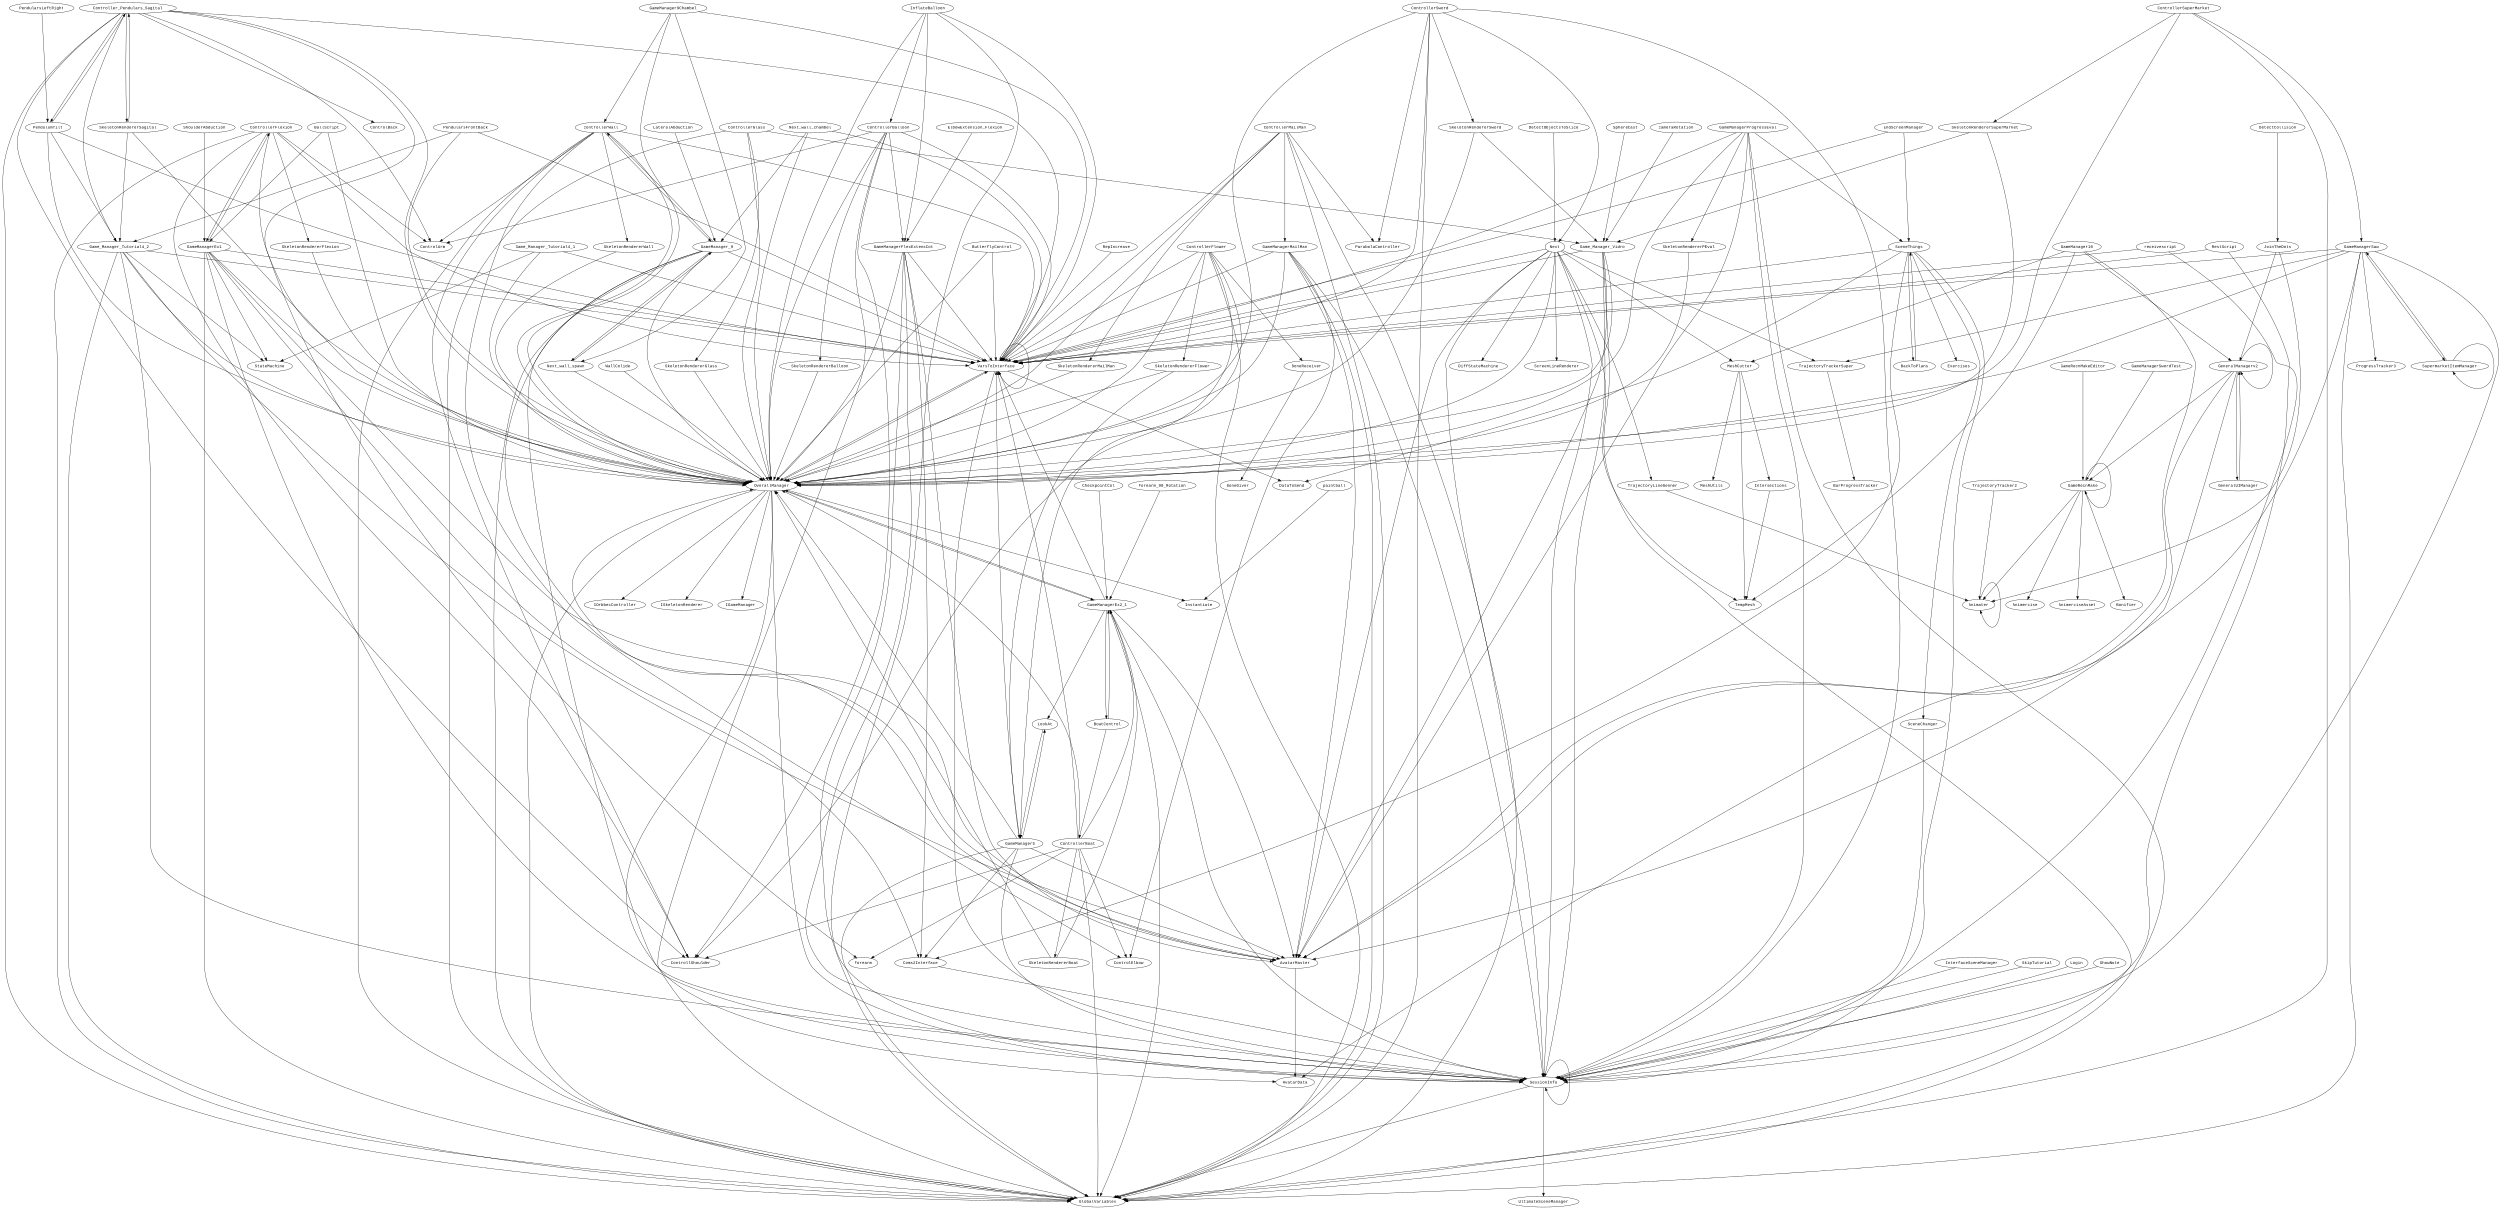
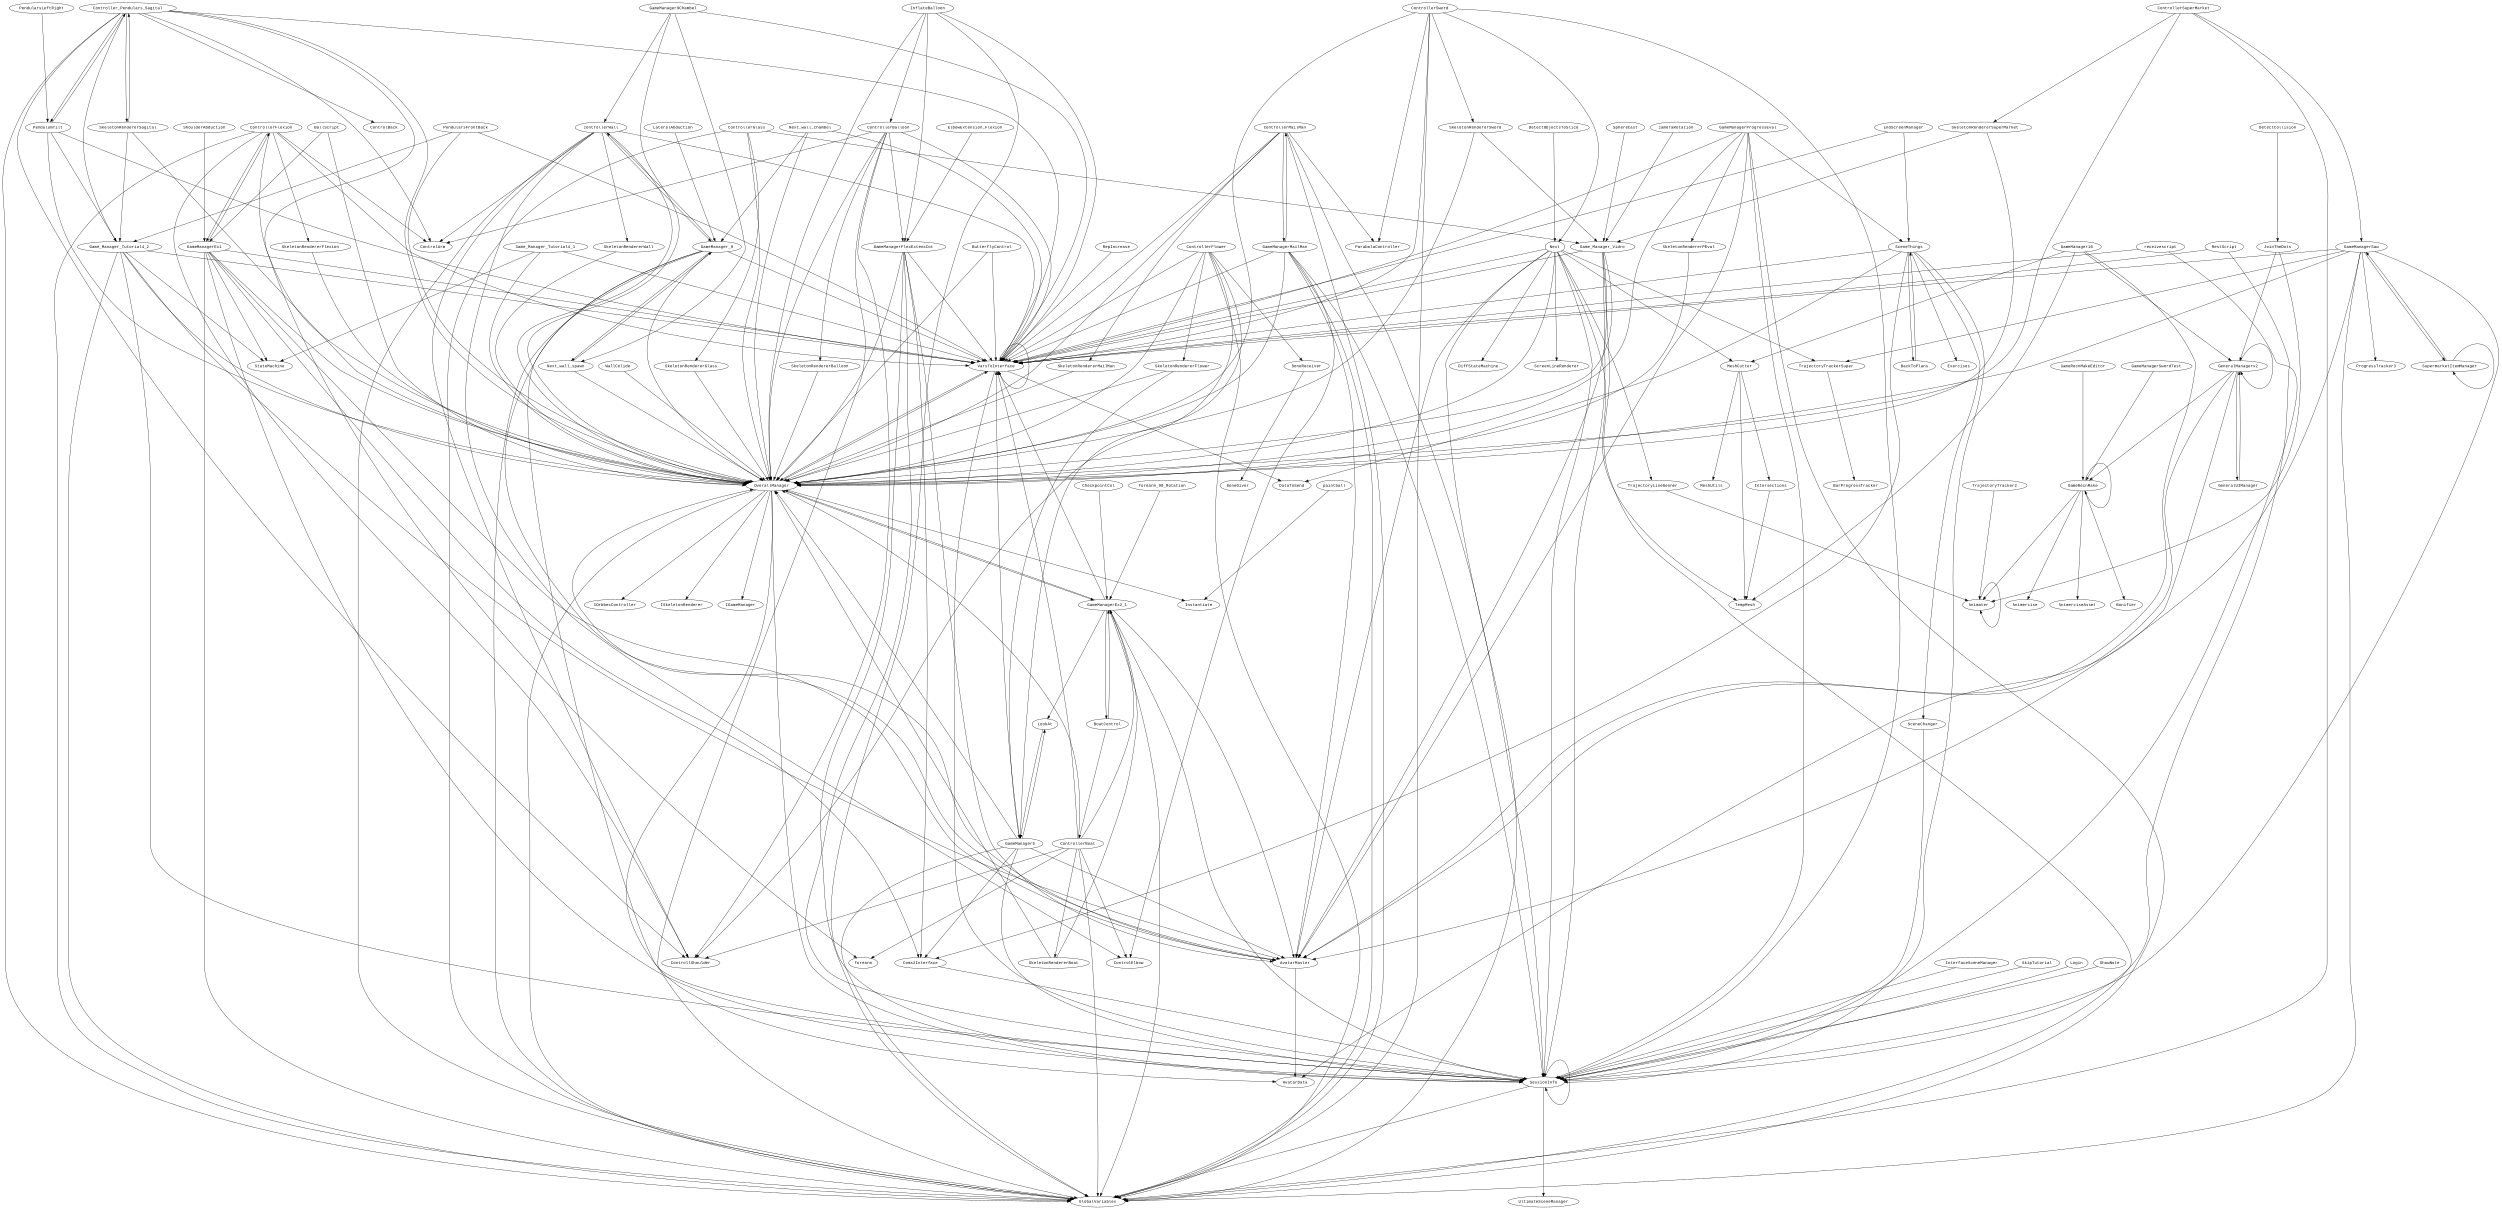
edge "GameManagerMailMan" -> "ControllerMailMan": added
